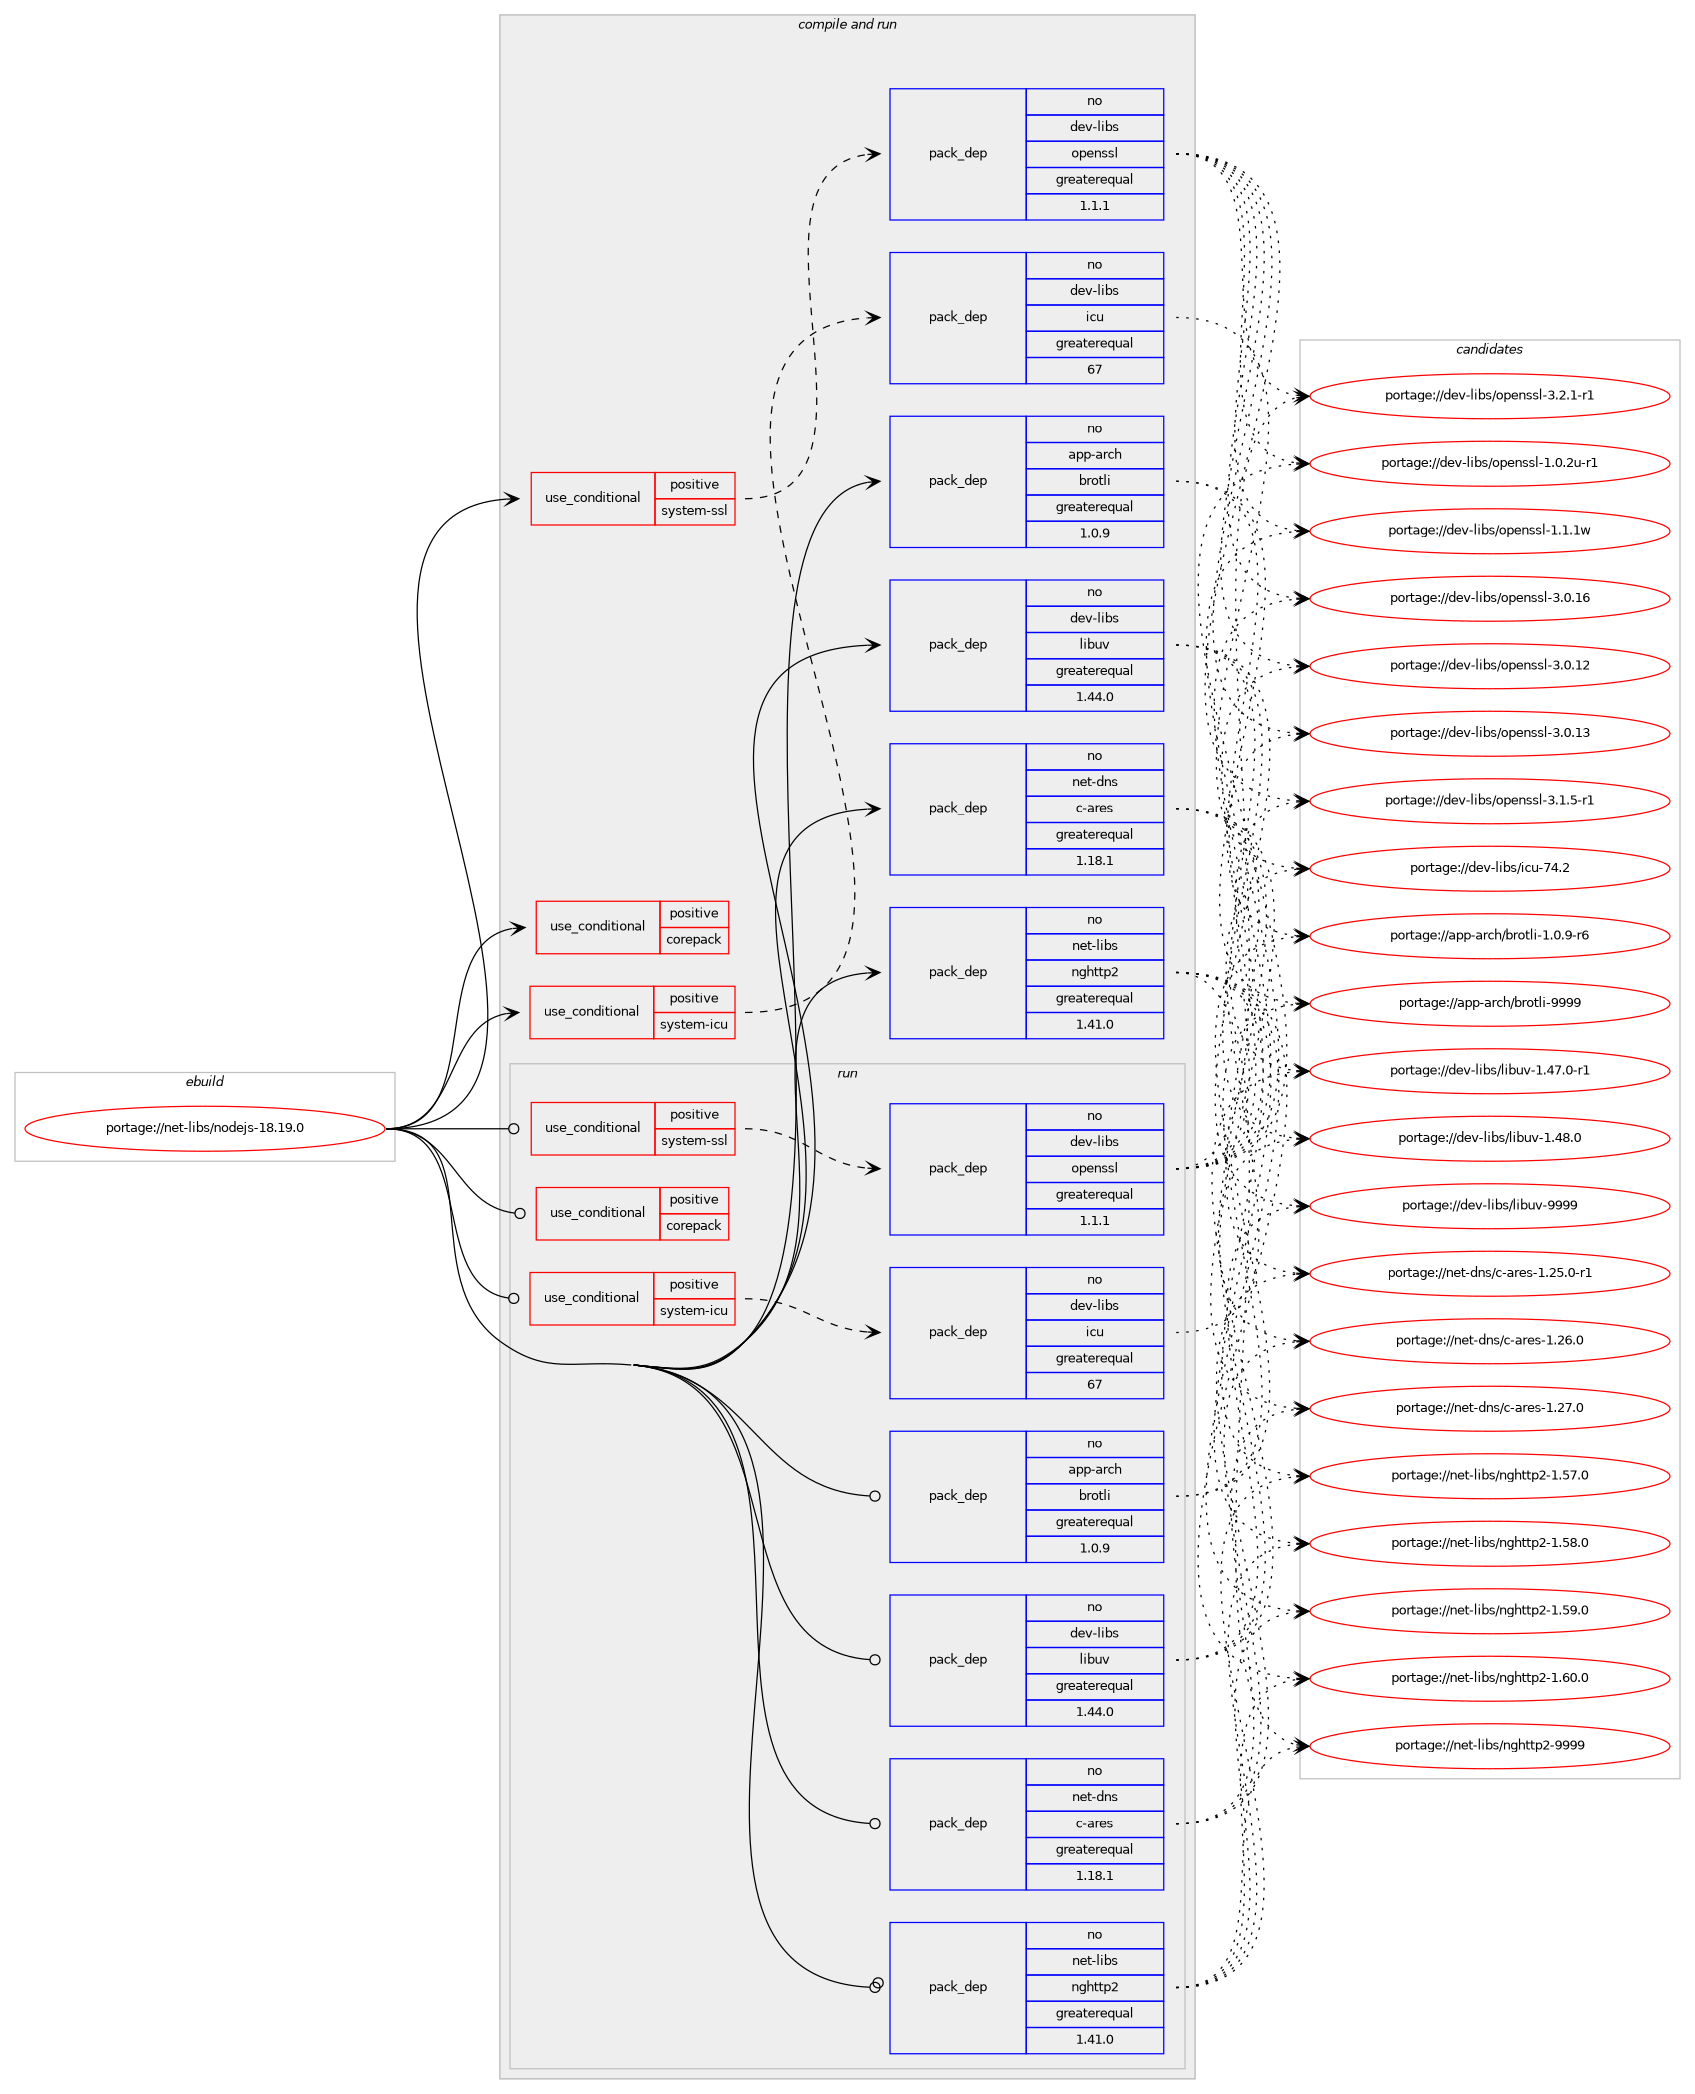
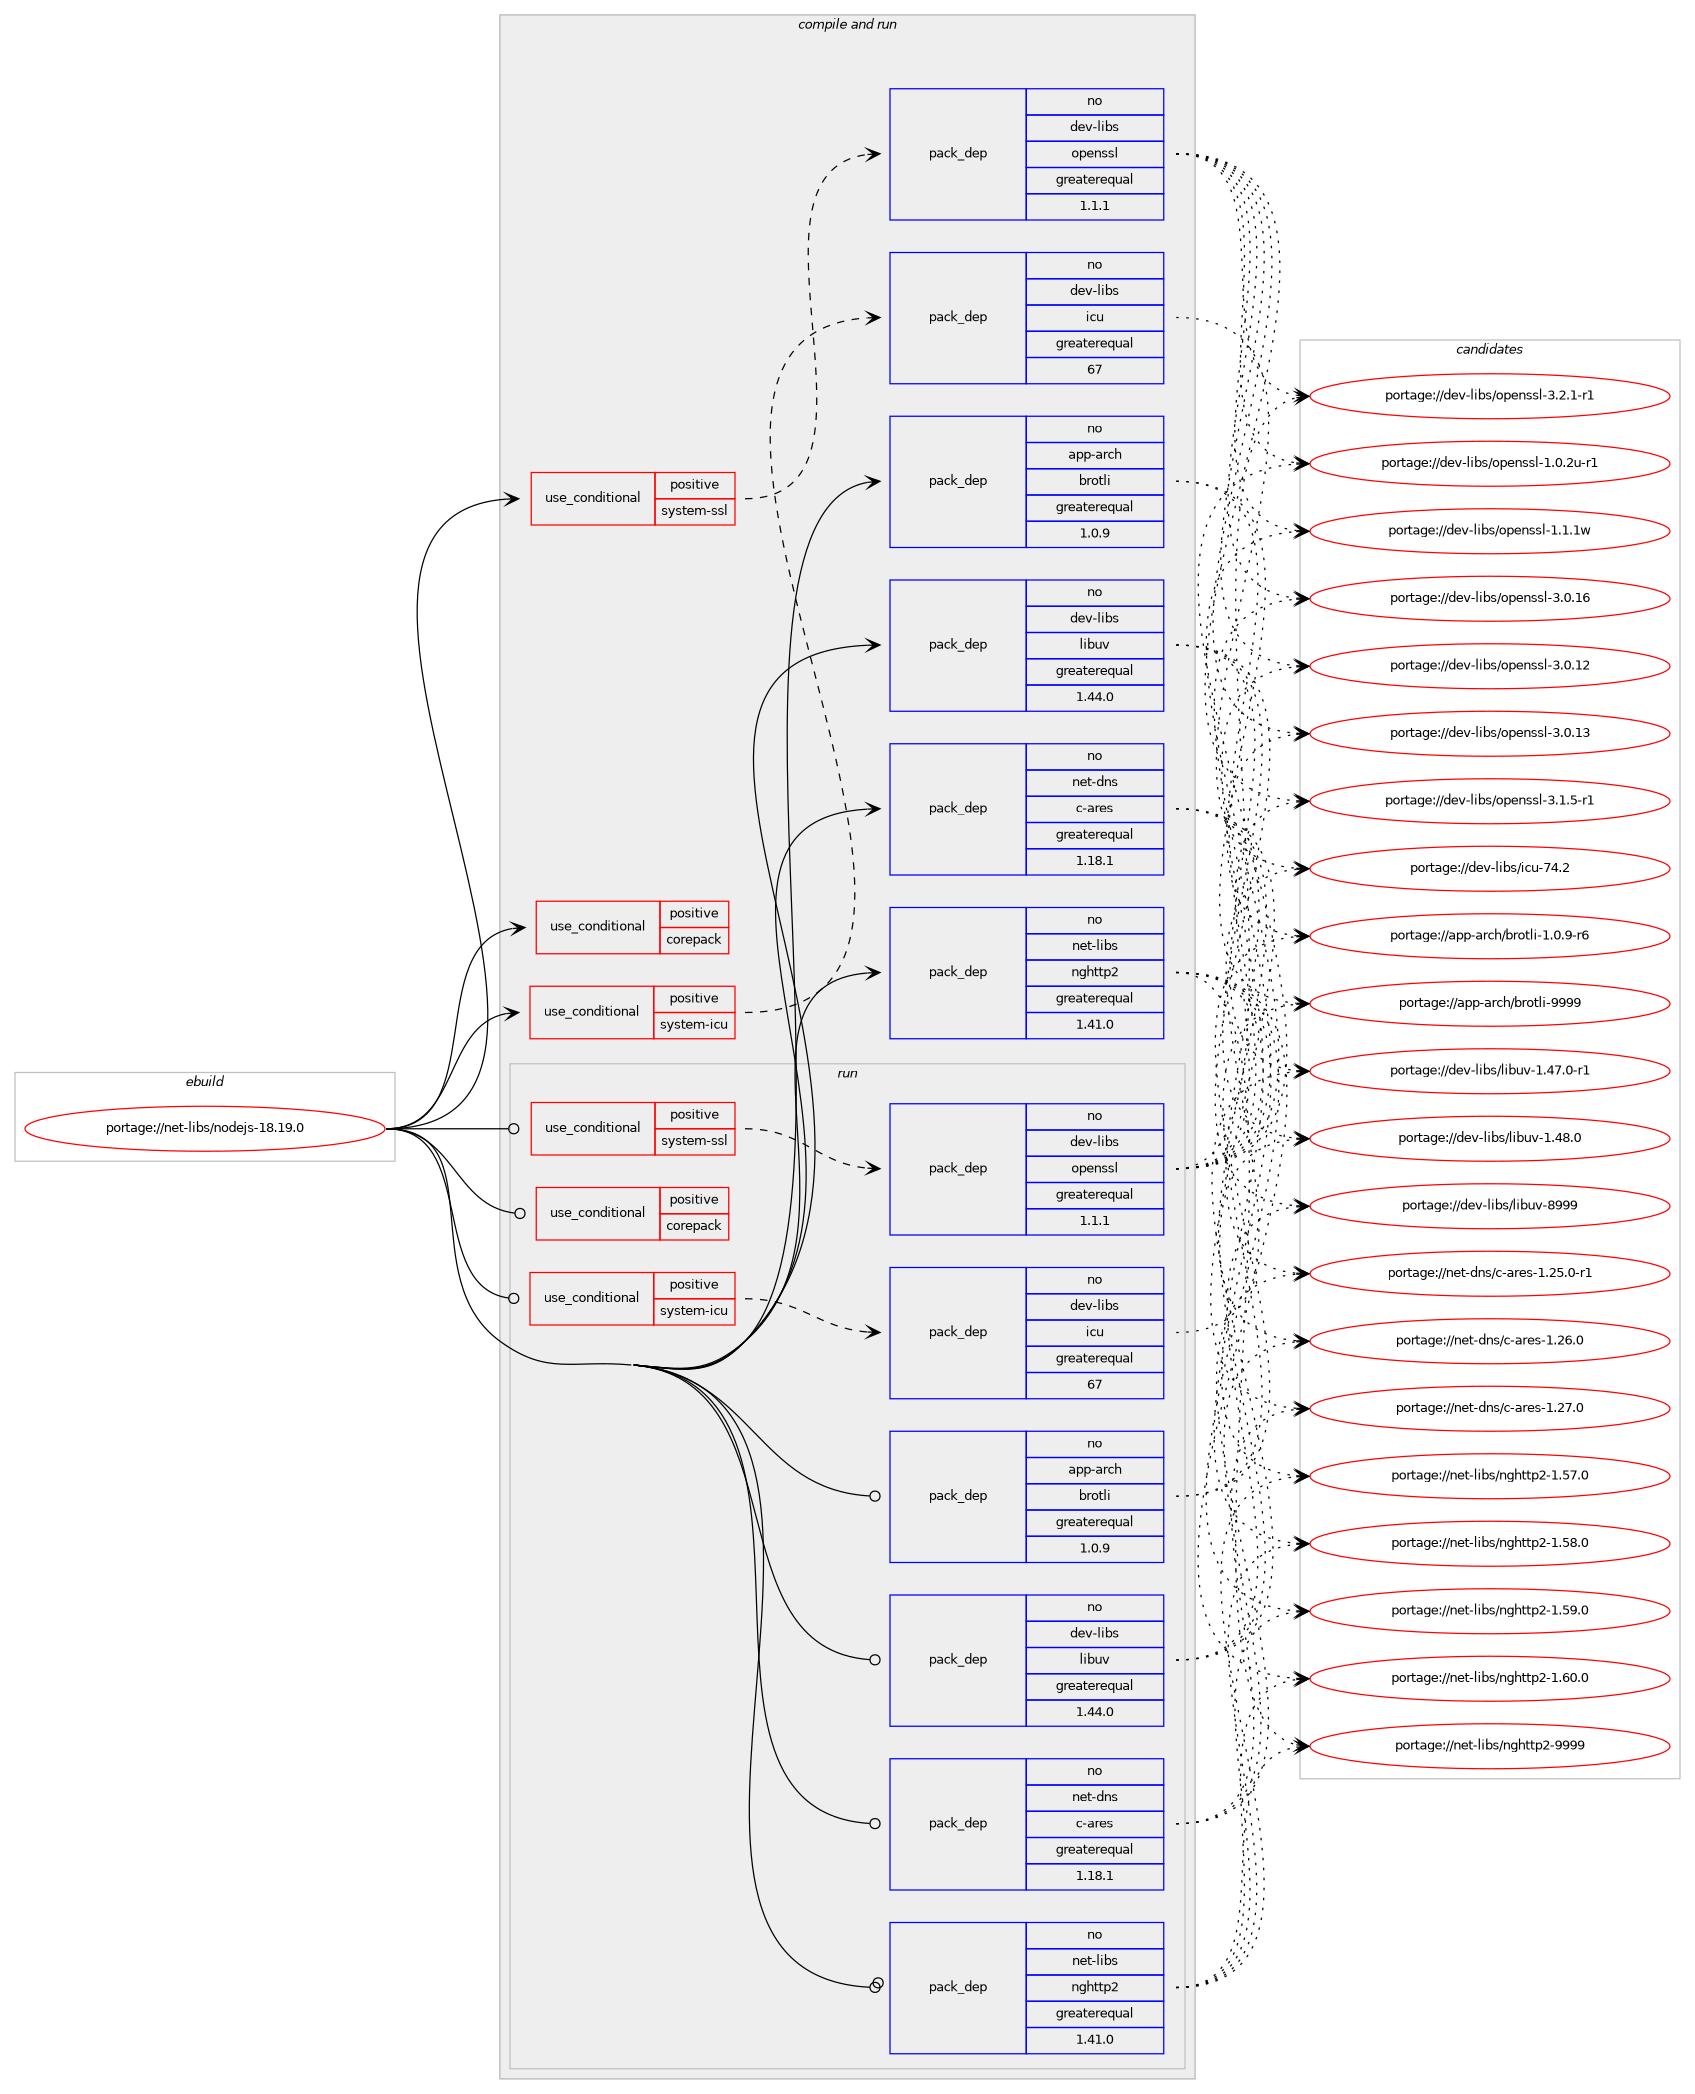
node "portage://dev-libs/libuv-9999": label "portage://dev-libs/libuv-9999" -> "portage://dev-libs/libuv-8999"
